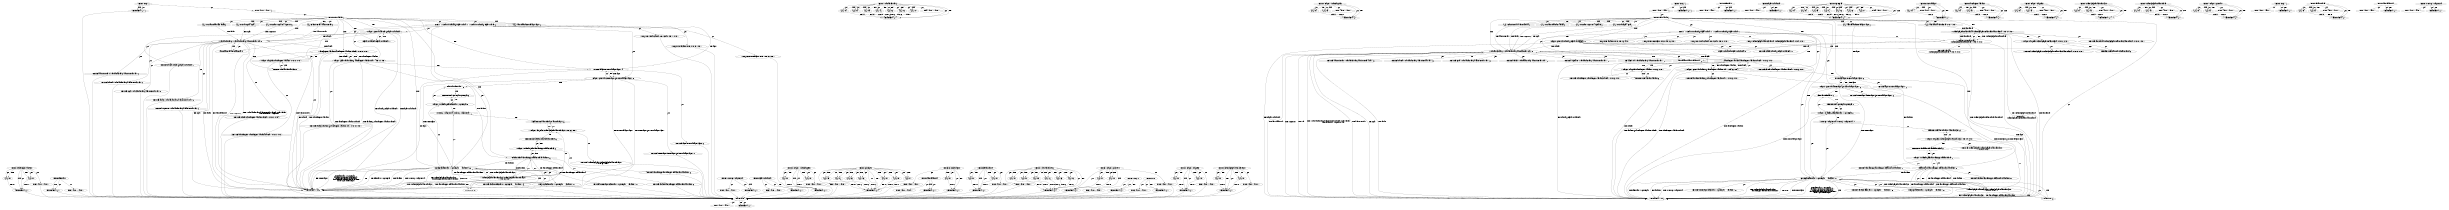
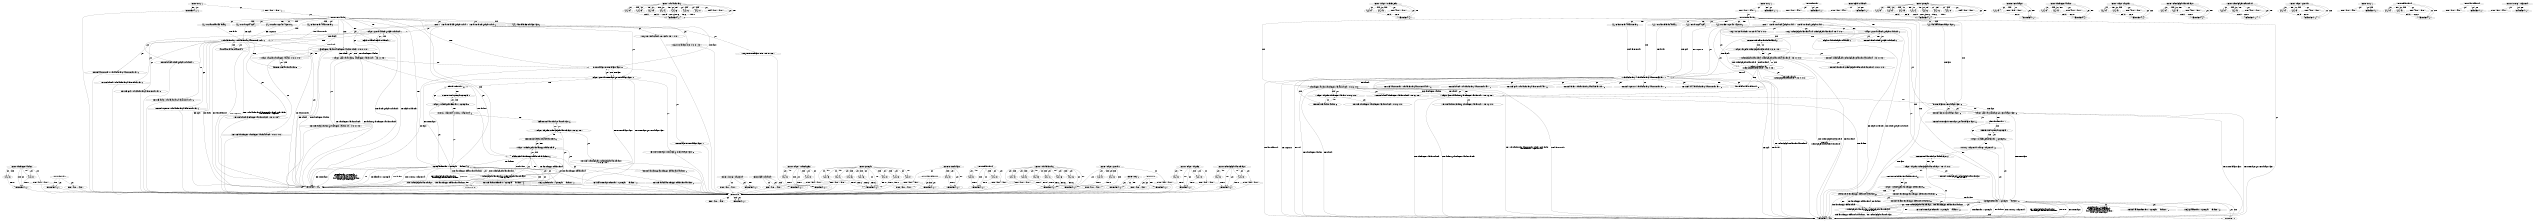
node "<(PARAM,Resource::Type resource_type)<SUB>7</SUB>>": removed
node "<(LOCAL,String request_id: String)<SUB>15</SUB>>": removed
node "<(LOCAL,String protocol_reason: String)<SUB>16</SUB>>": removed
